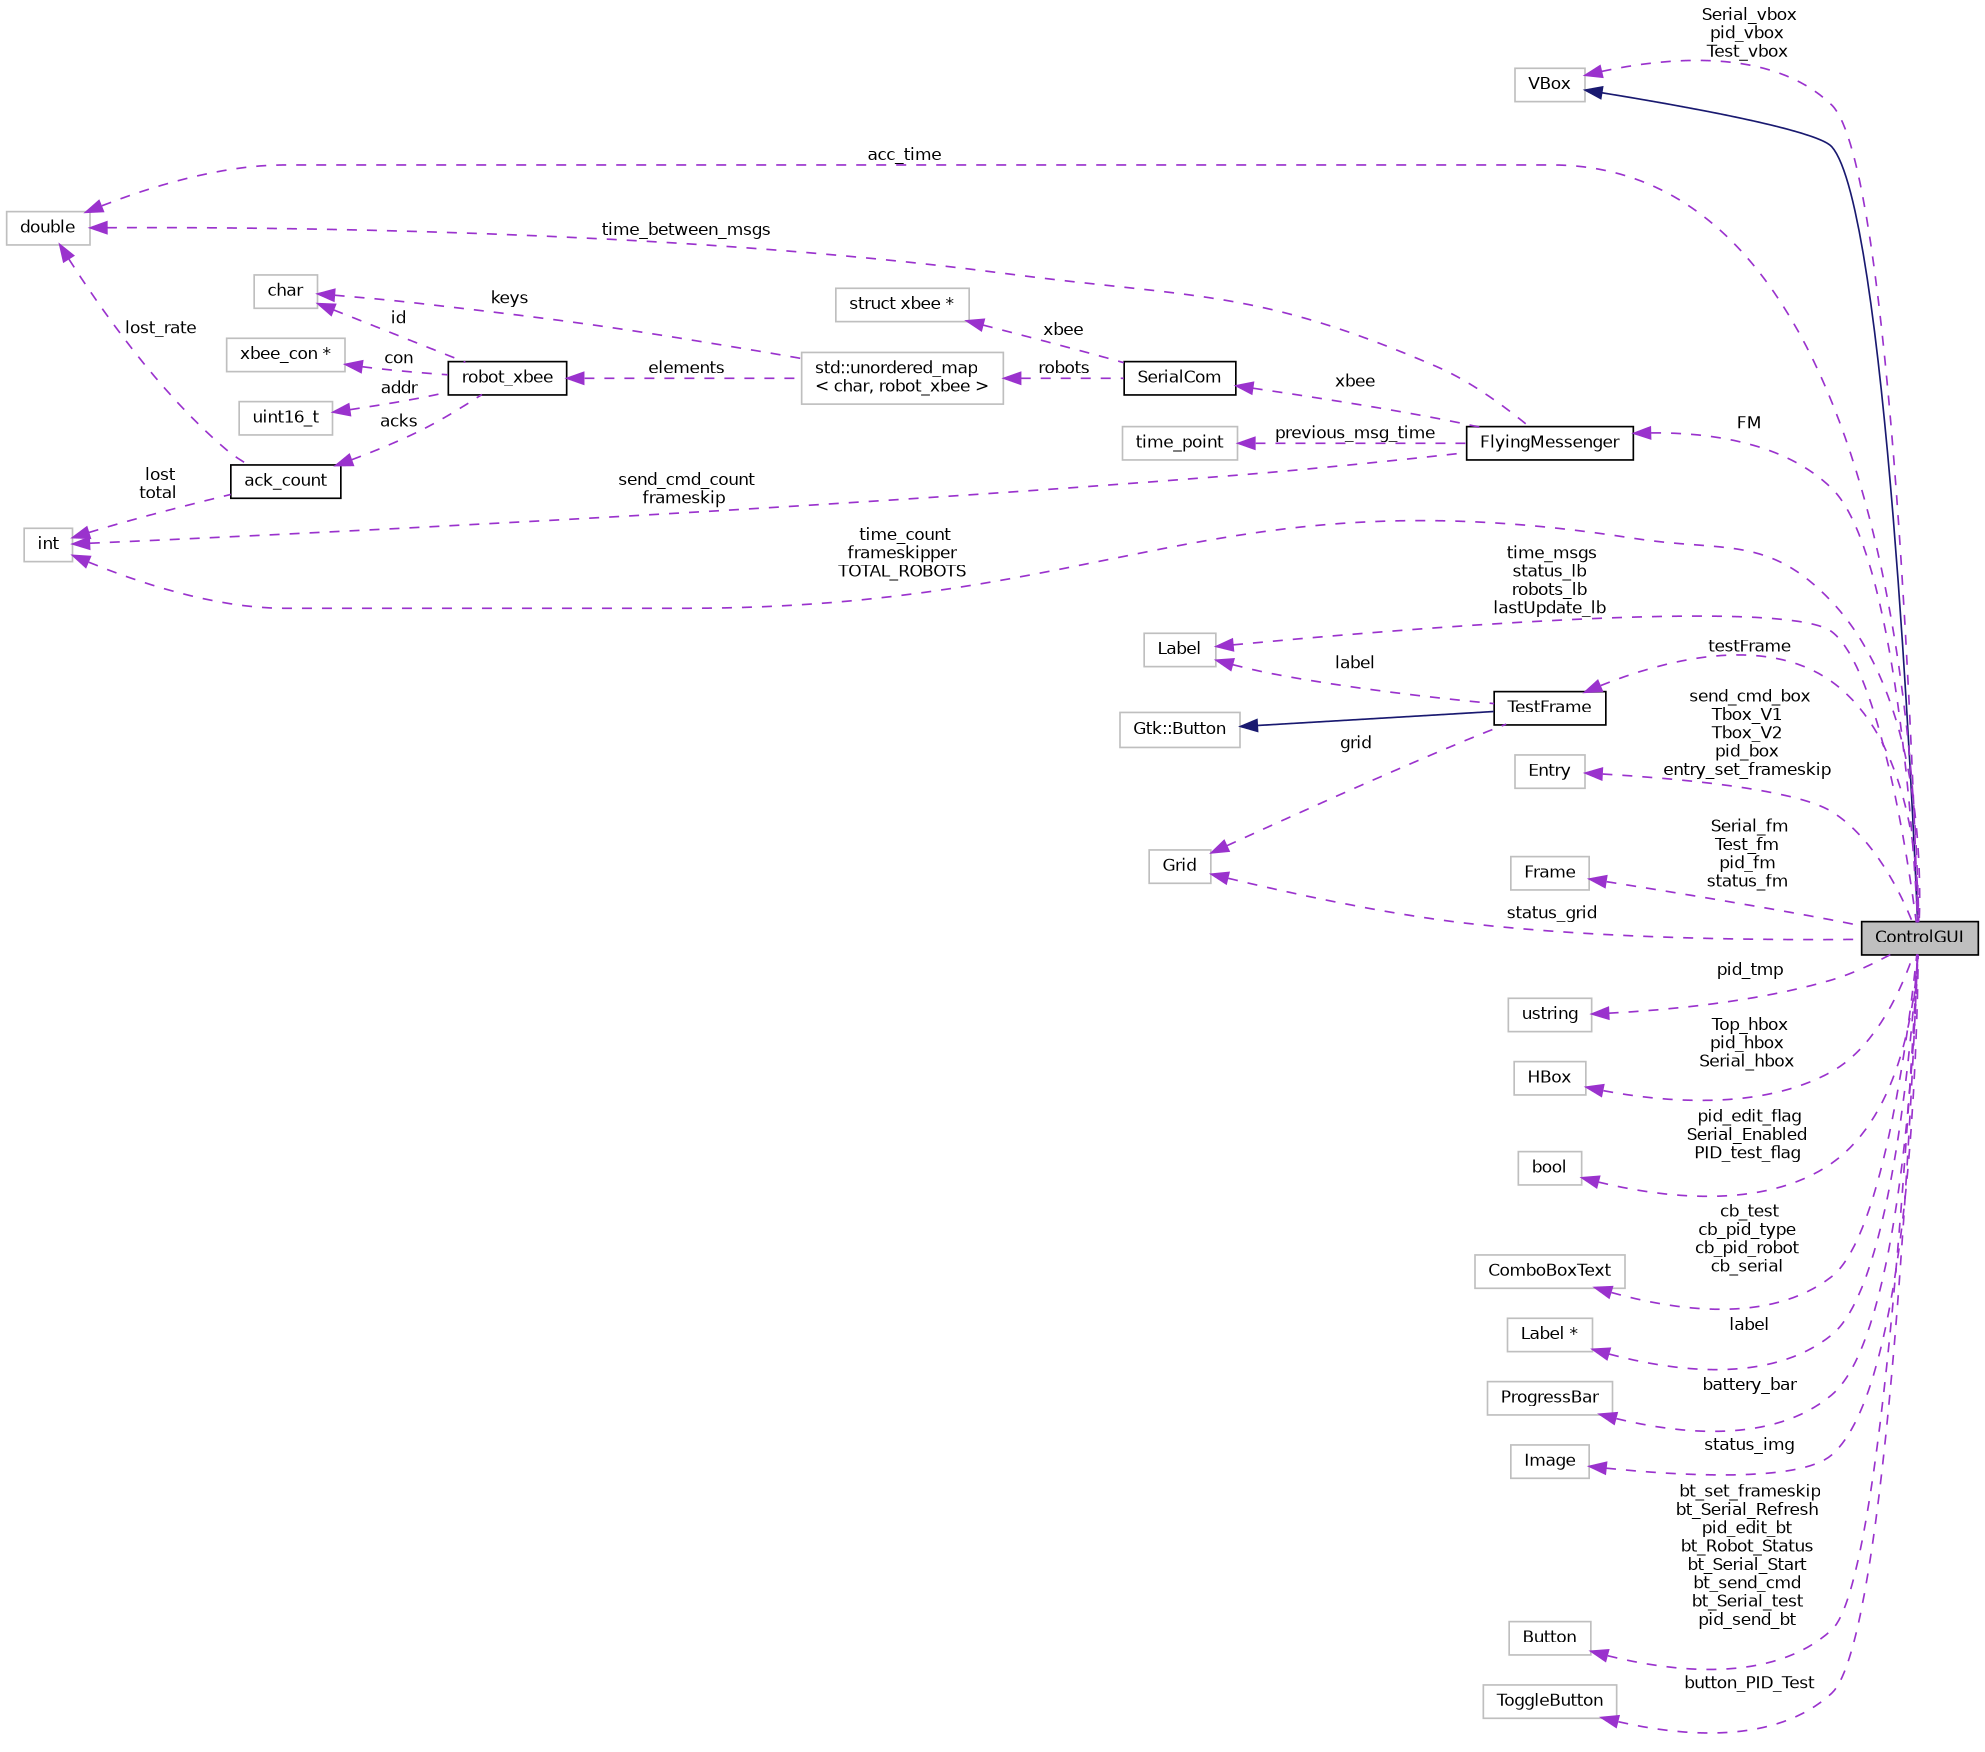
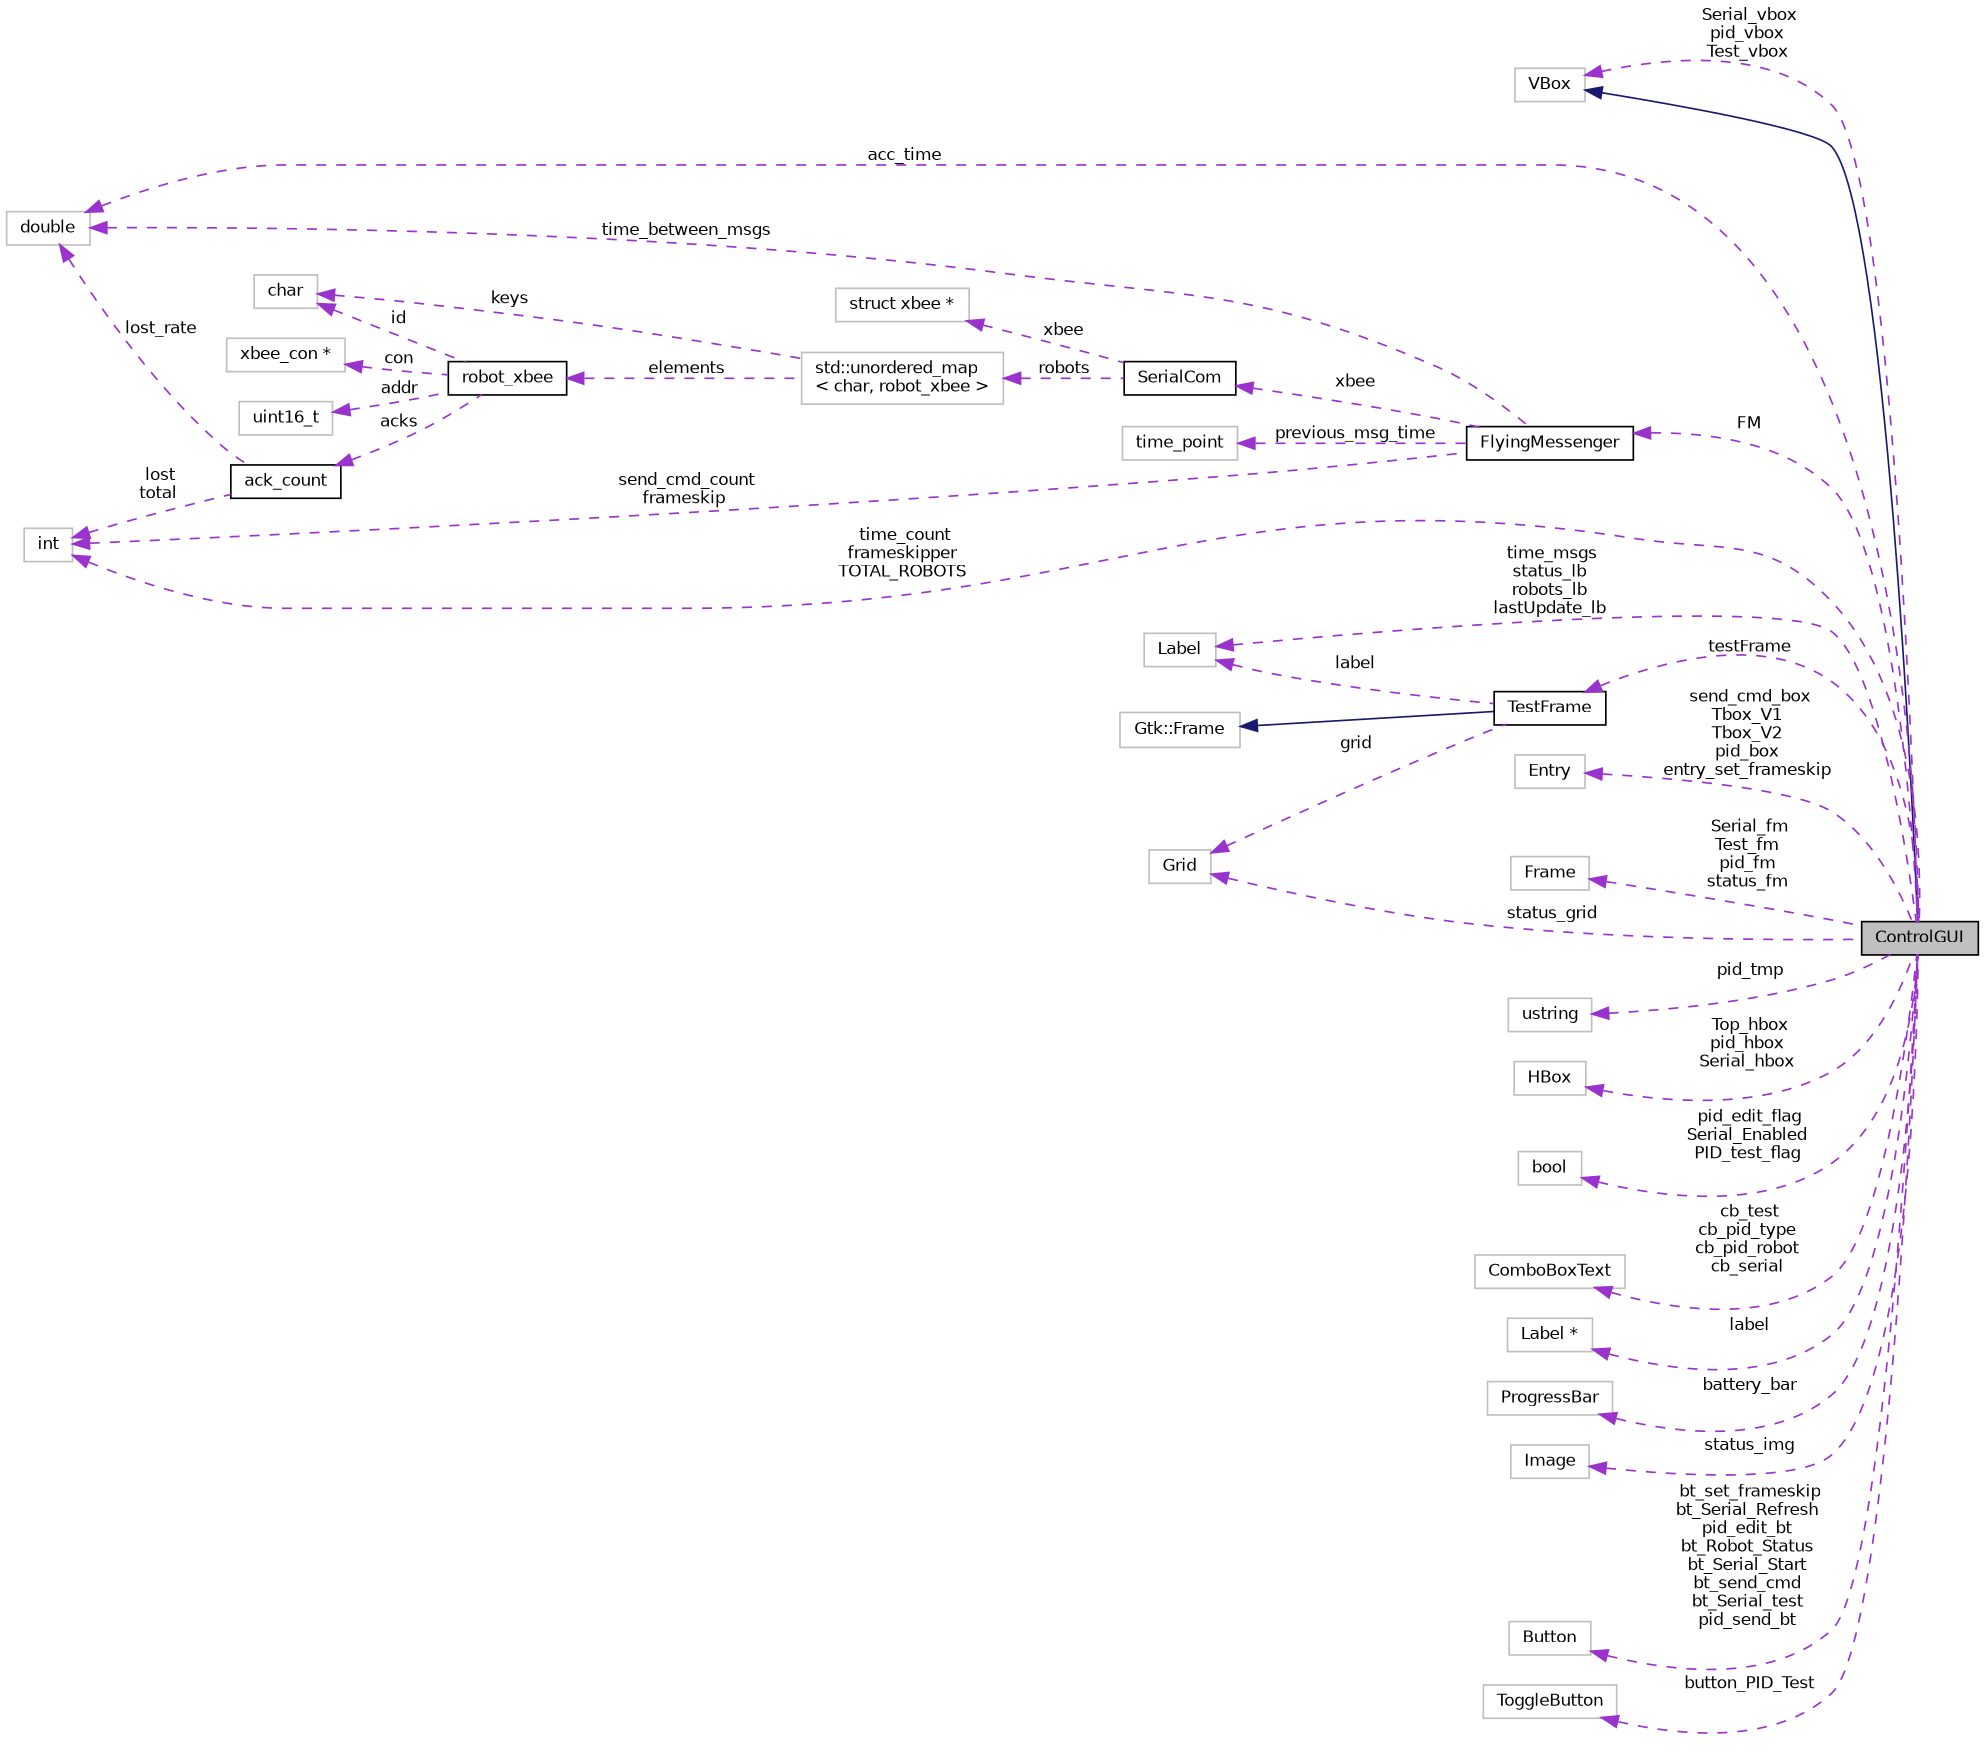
node "Gtk::Button": label "Gtk::Button" -> "Gtk::Frame"
